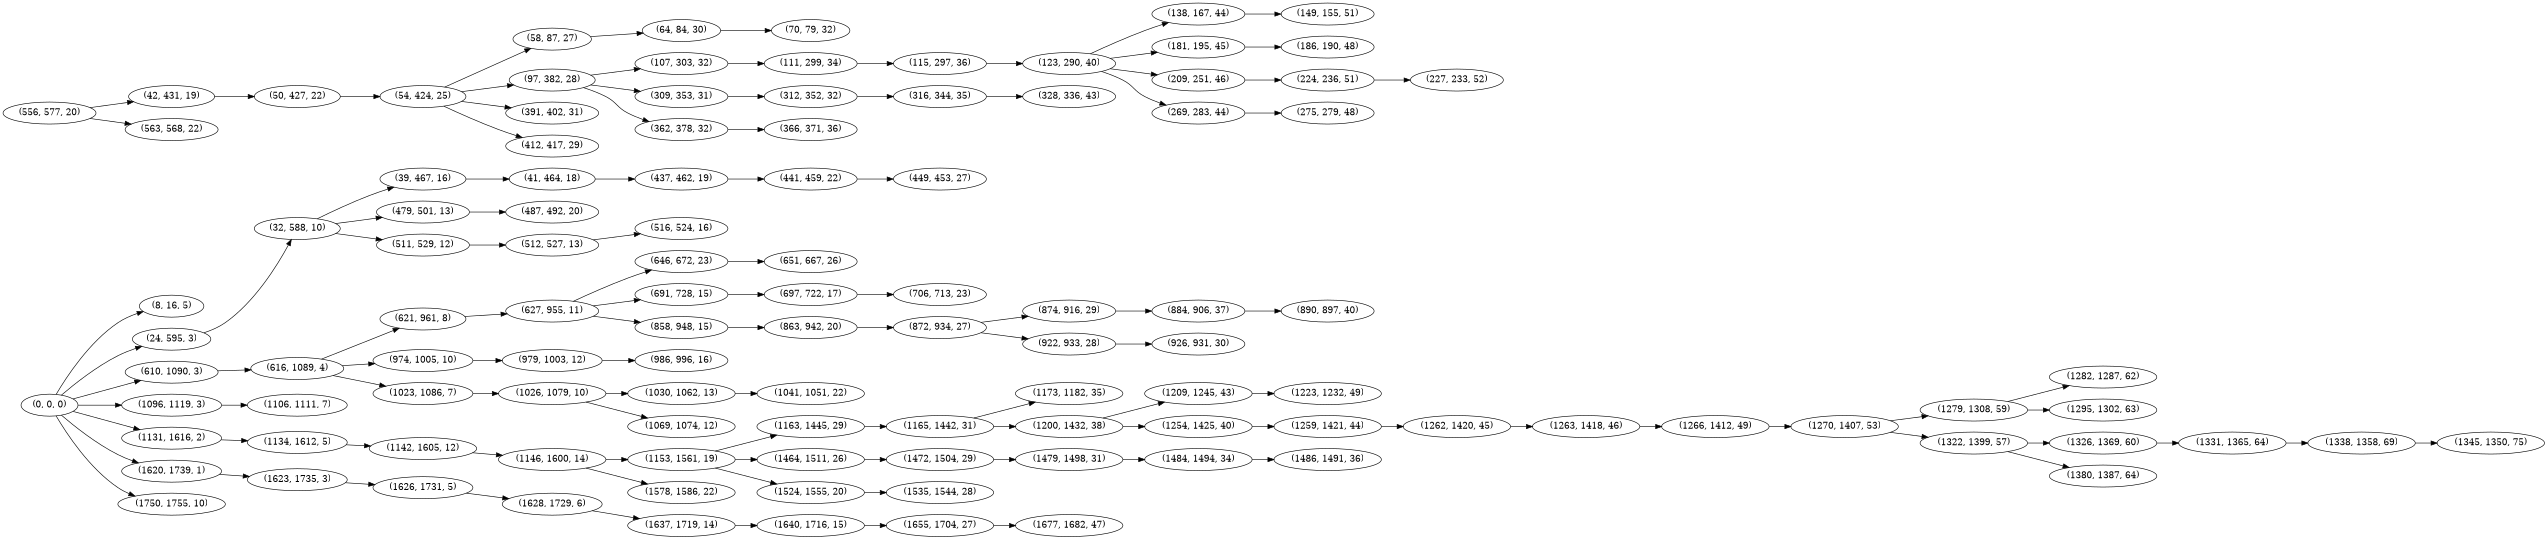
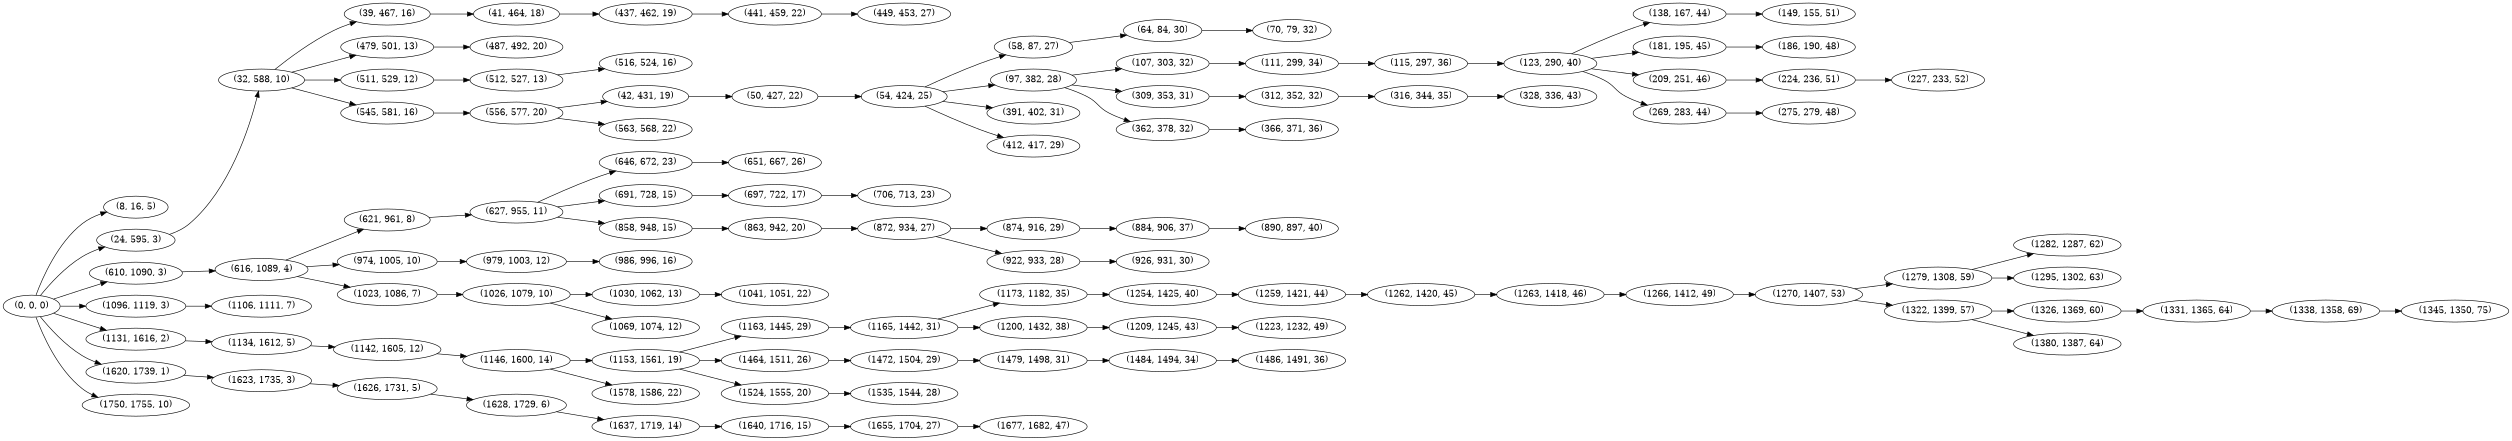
node "(545, 581, 16)": added
edge "(1200, 1432, 38)" -> "(1254, 1425, 40)": now "(1173, 1182, 35)" -> "(1254, 1425, 40)"
